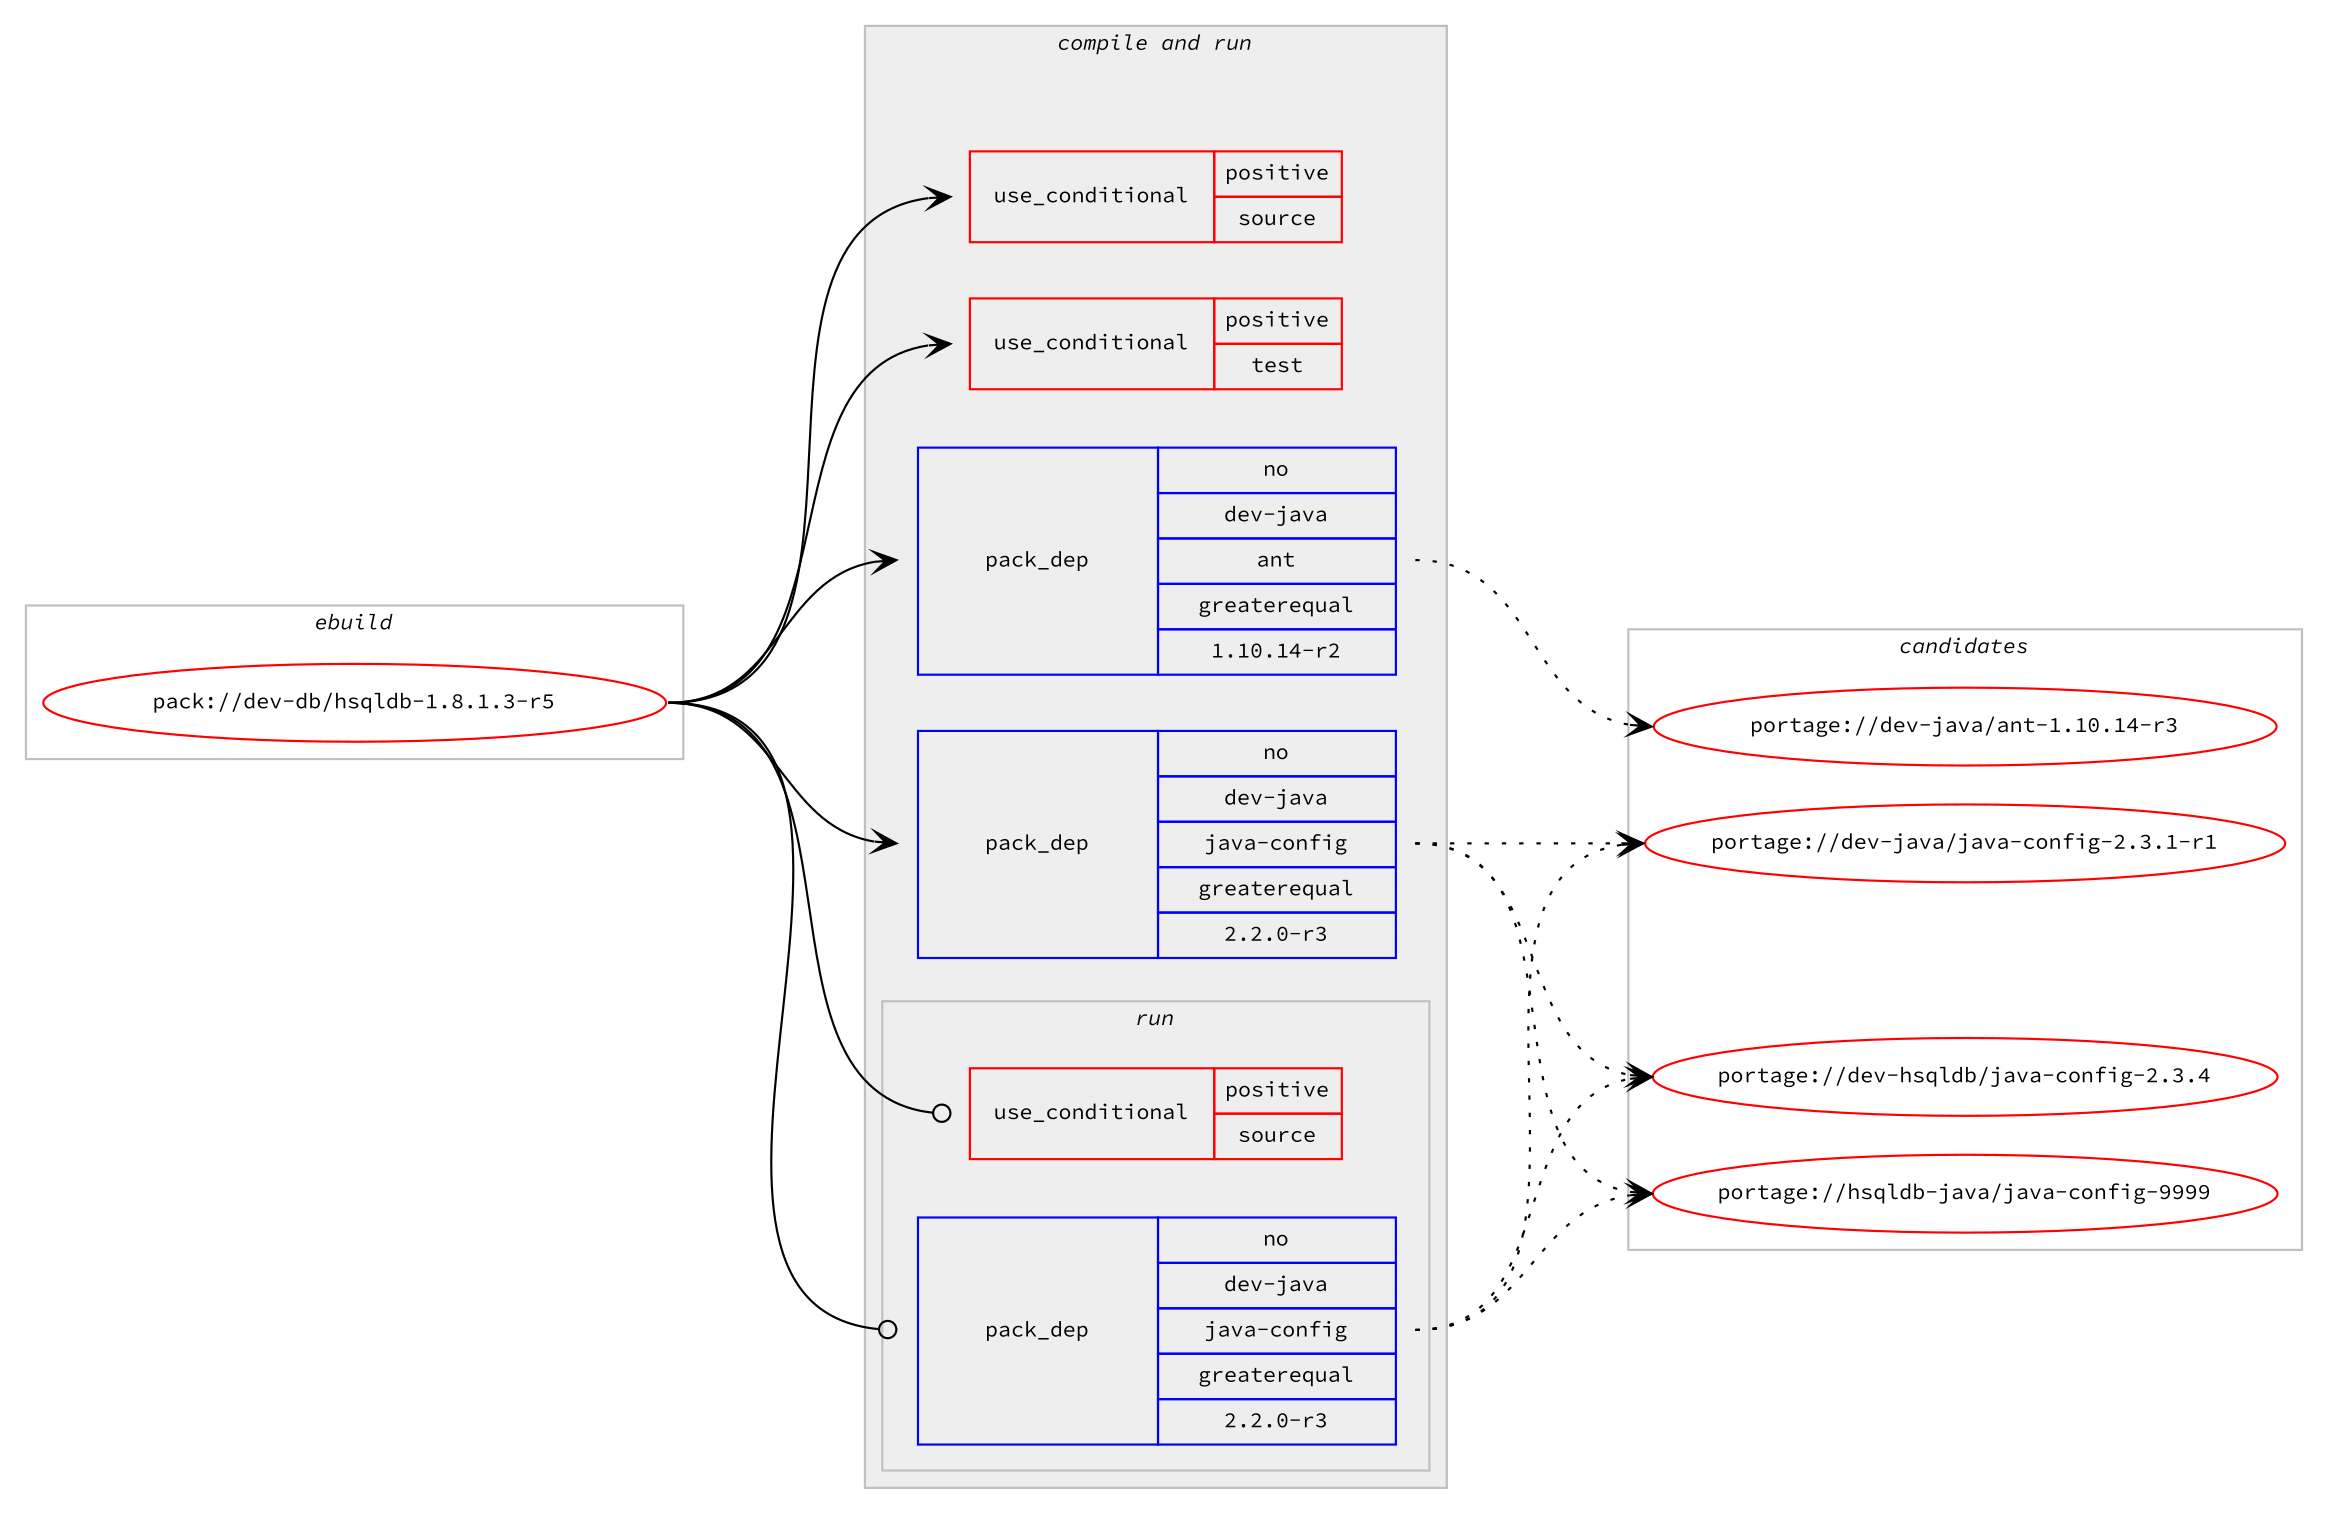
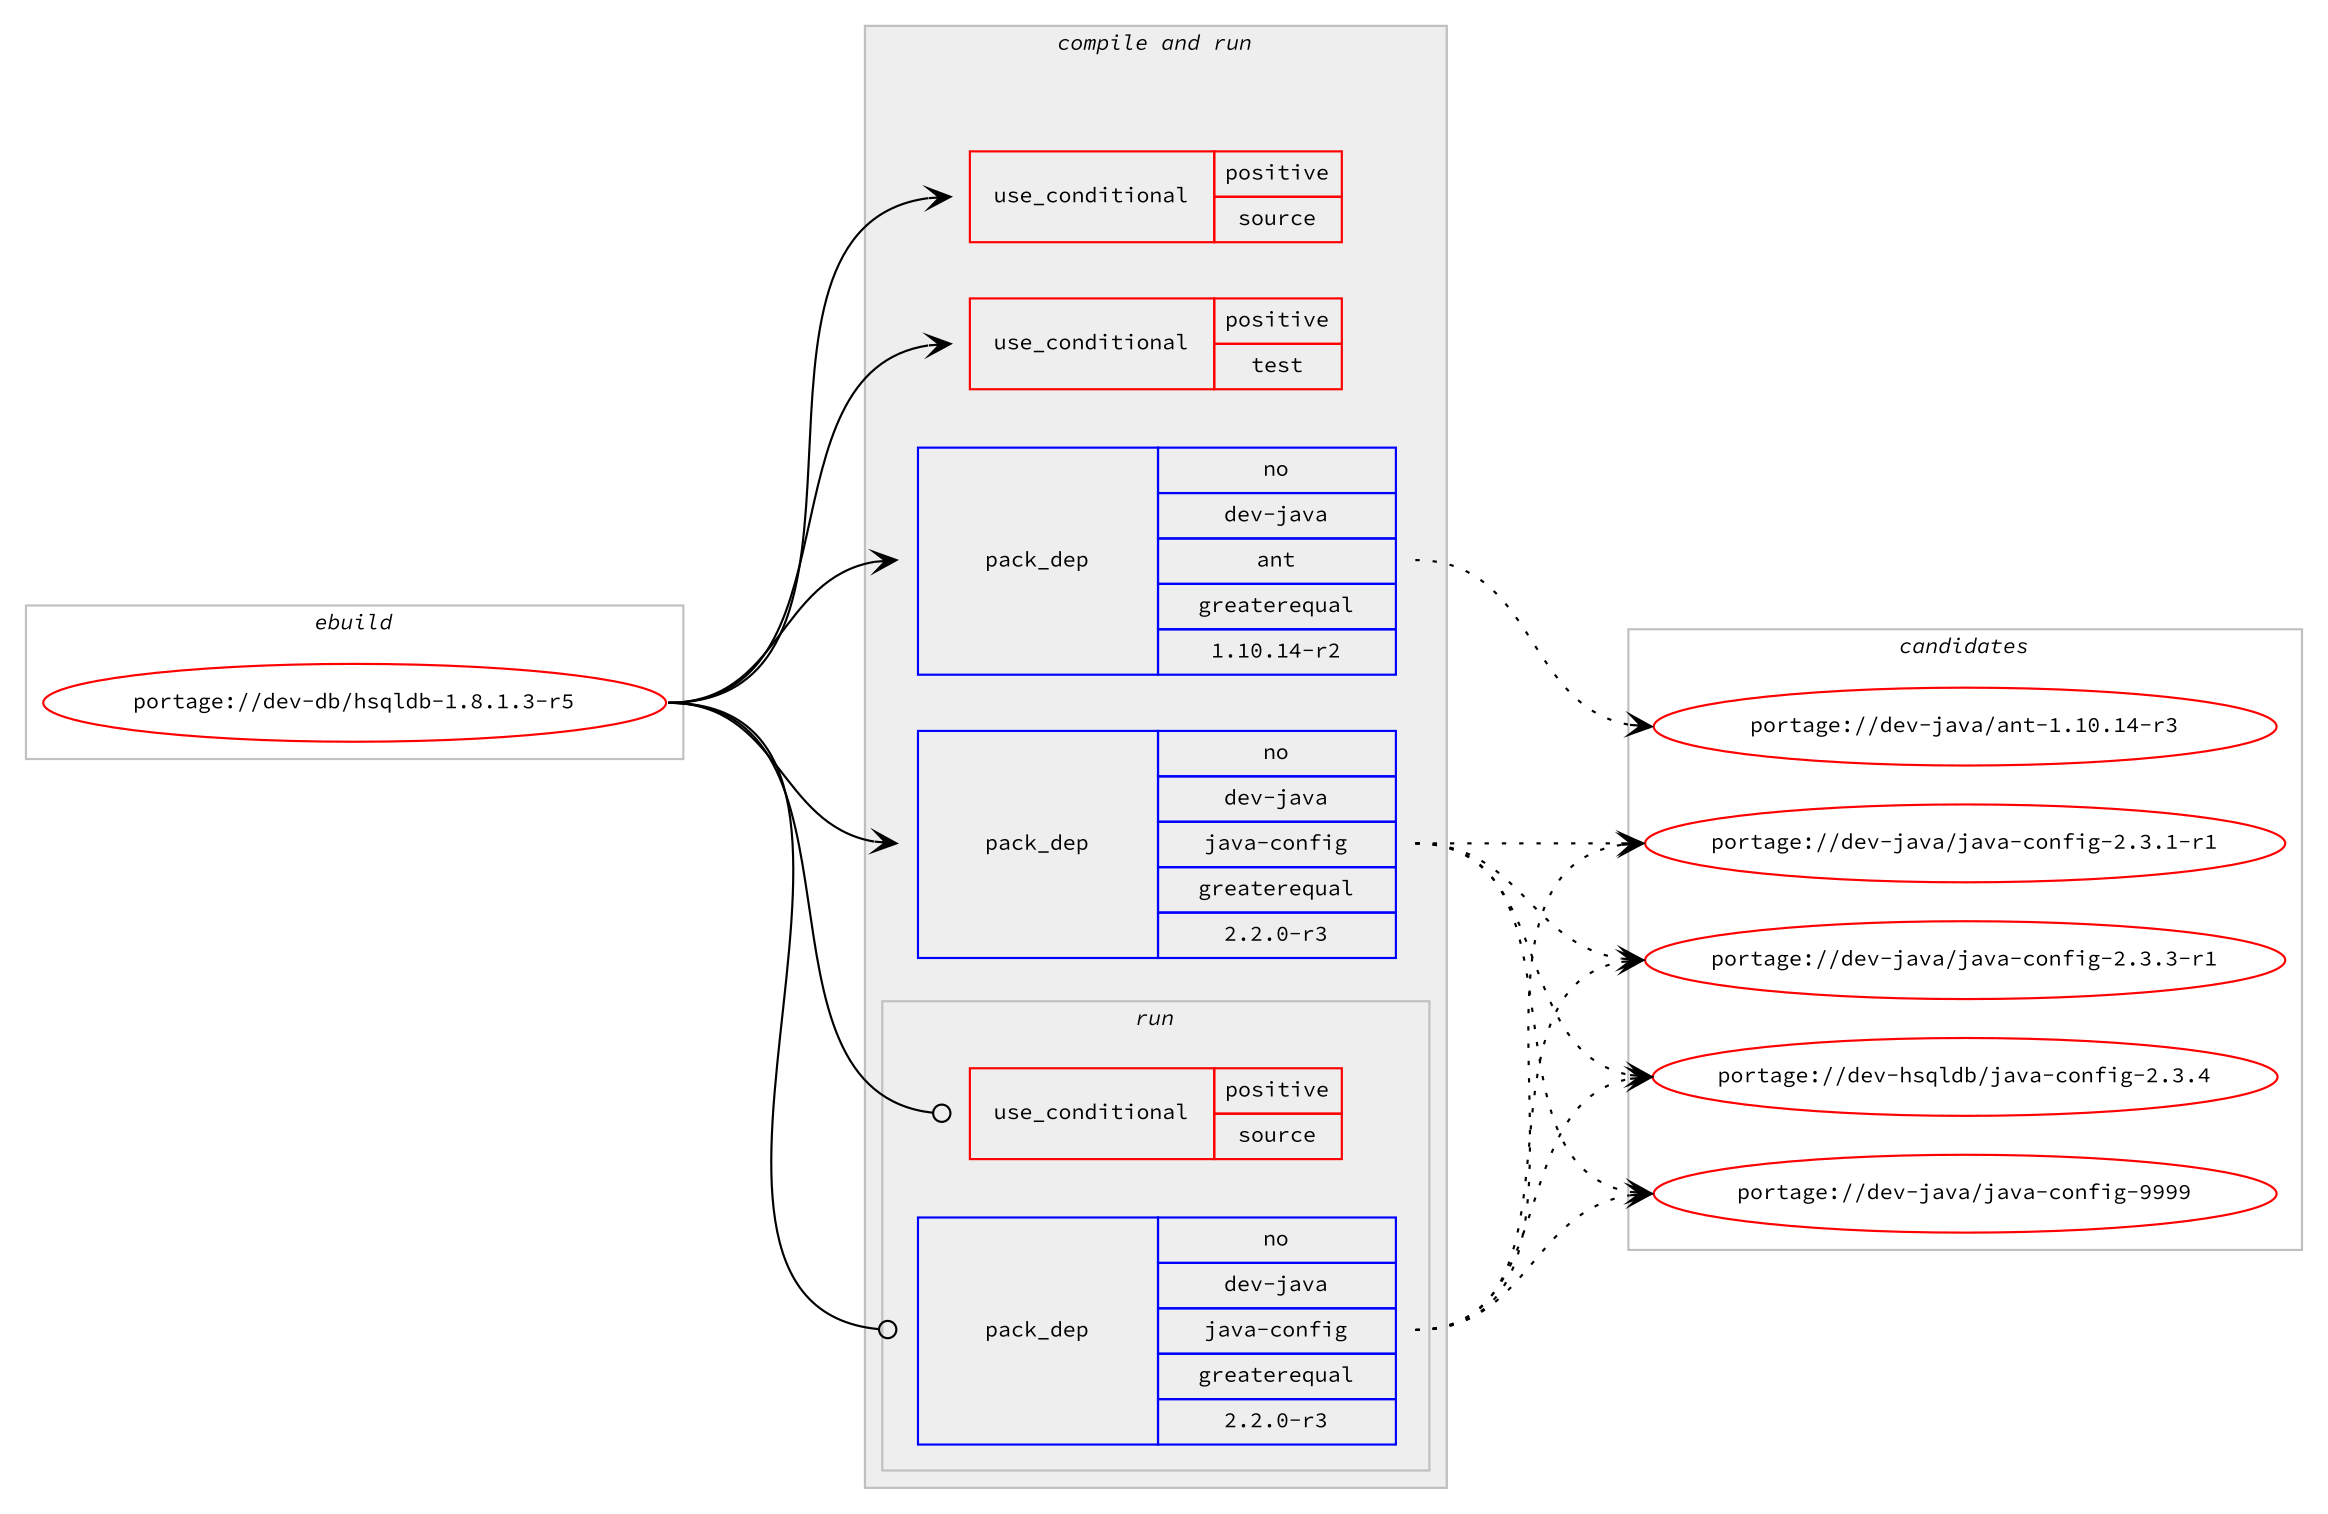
node "pack://dev-db/hsqldb-1.8.1.3-r5": label "pack://dev-db/hsqldb-1.8.1.3-r5" -> "portage://dev-db/hsqldb-1.8.1.3-r5"
node "portage://dev-java/java-config-2.3.3-r1": added
node "portage://hsqldb-java/java-config-9999": label "portage://hsqldb-java/java-config-9999" -> "portage://dev-java/java-config-9999"
